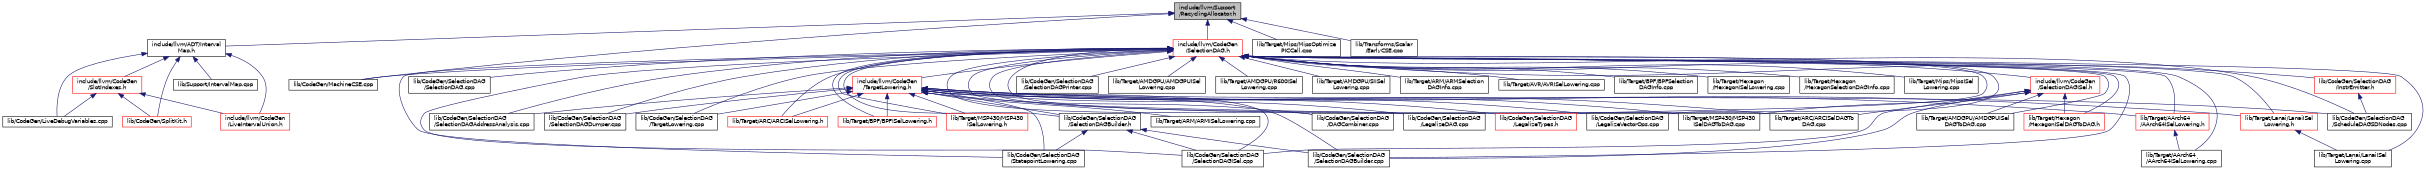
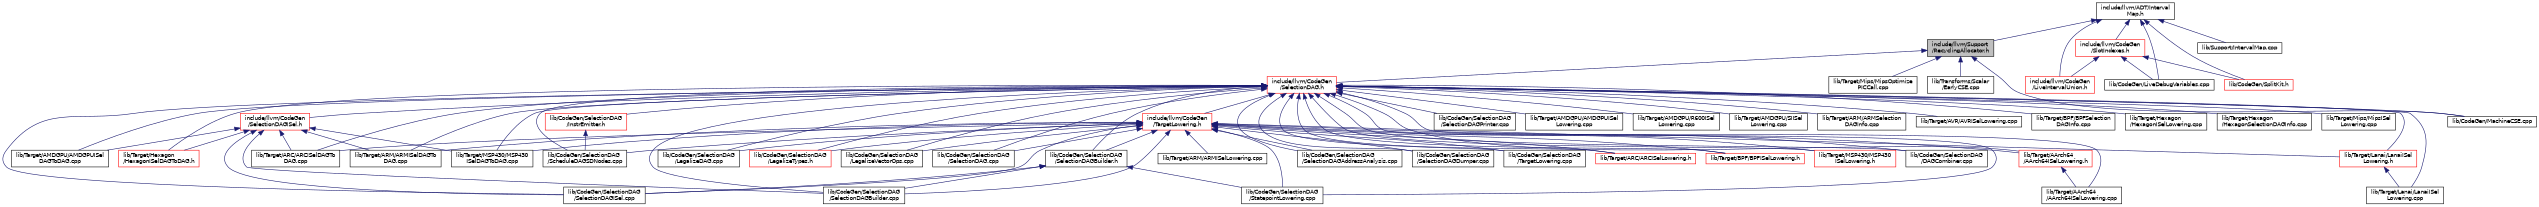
edge "include/llvm/ADT/Interval Map.h" -> "include/llvm/Support /RecyclingAllocator.h": reversed
edge "lib/CodeGen/SelectionDAG /SelectionDAG.cpp" -> "include/llvm/CodeGen /TargetLowering.h": added
node "lib/Target/ARM/ARMISelDAGTo DAG.cpp": added
